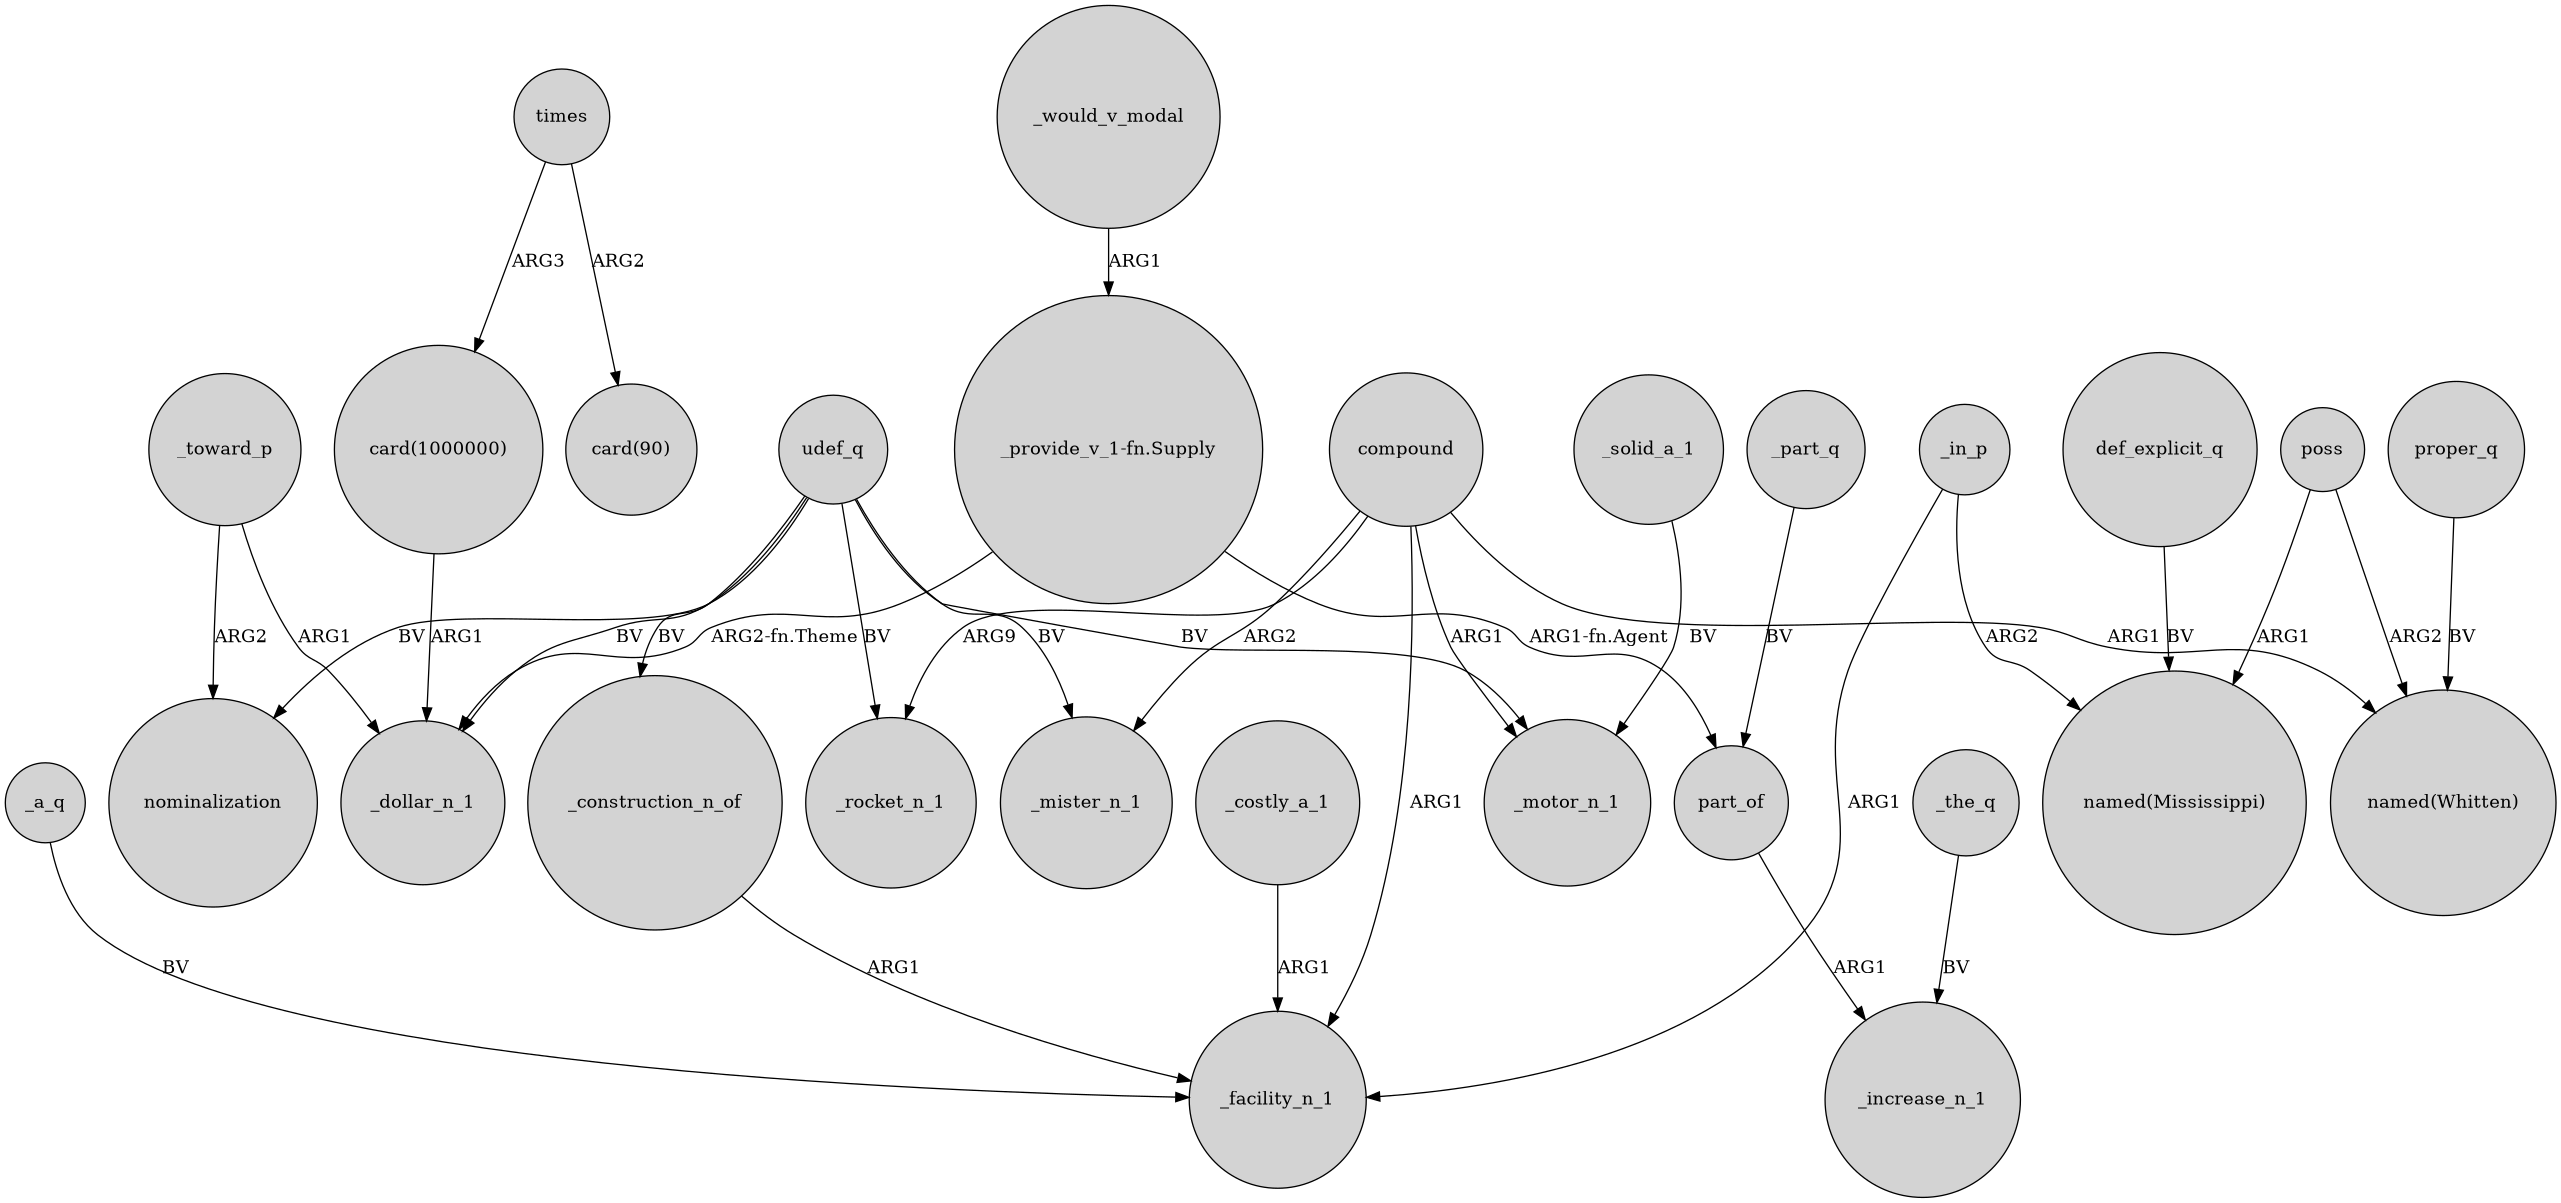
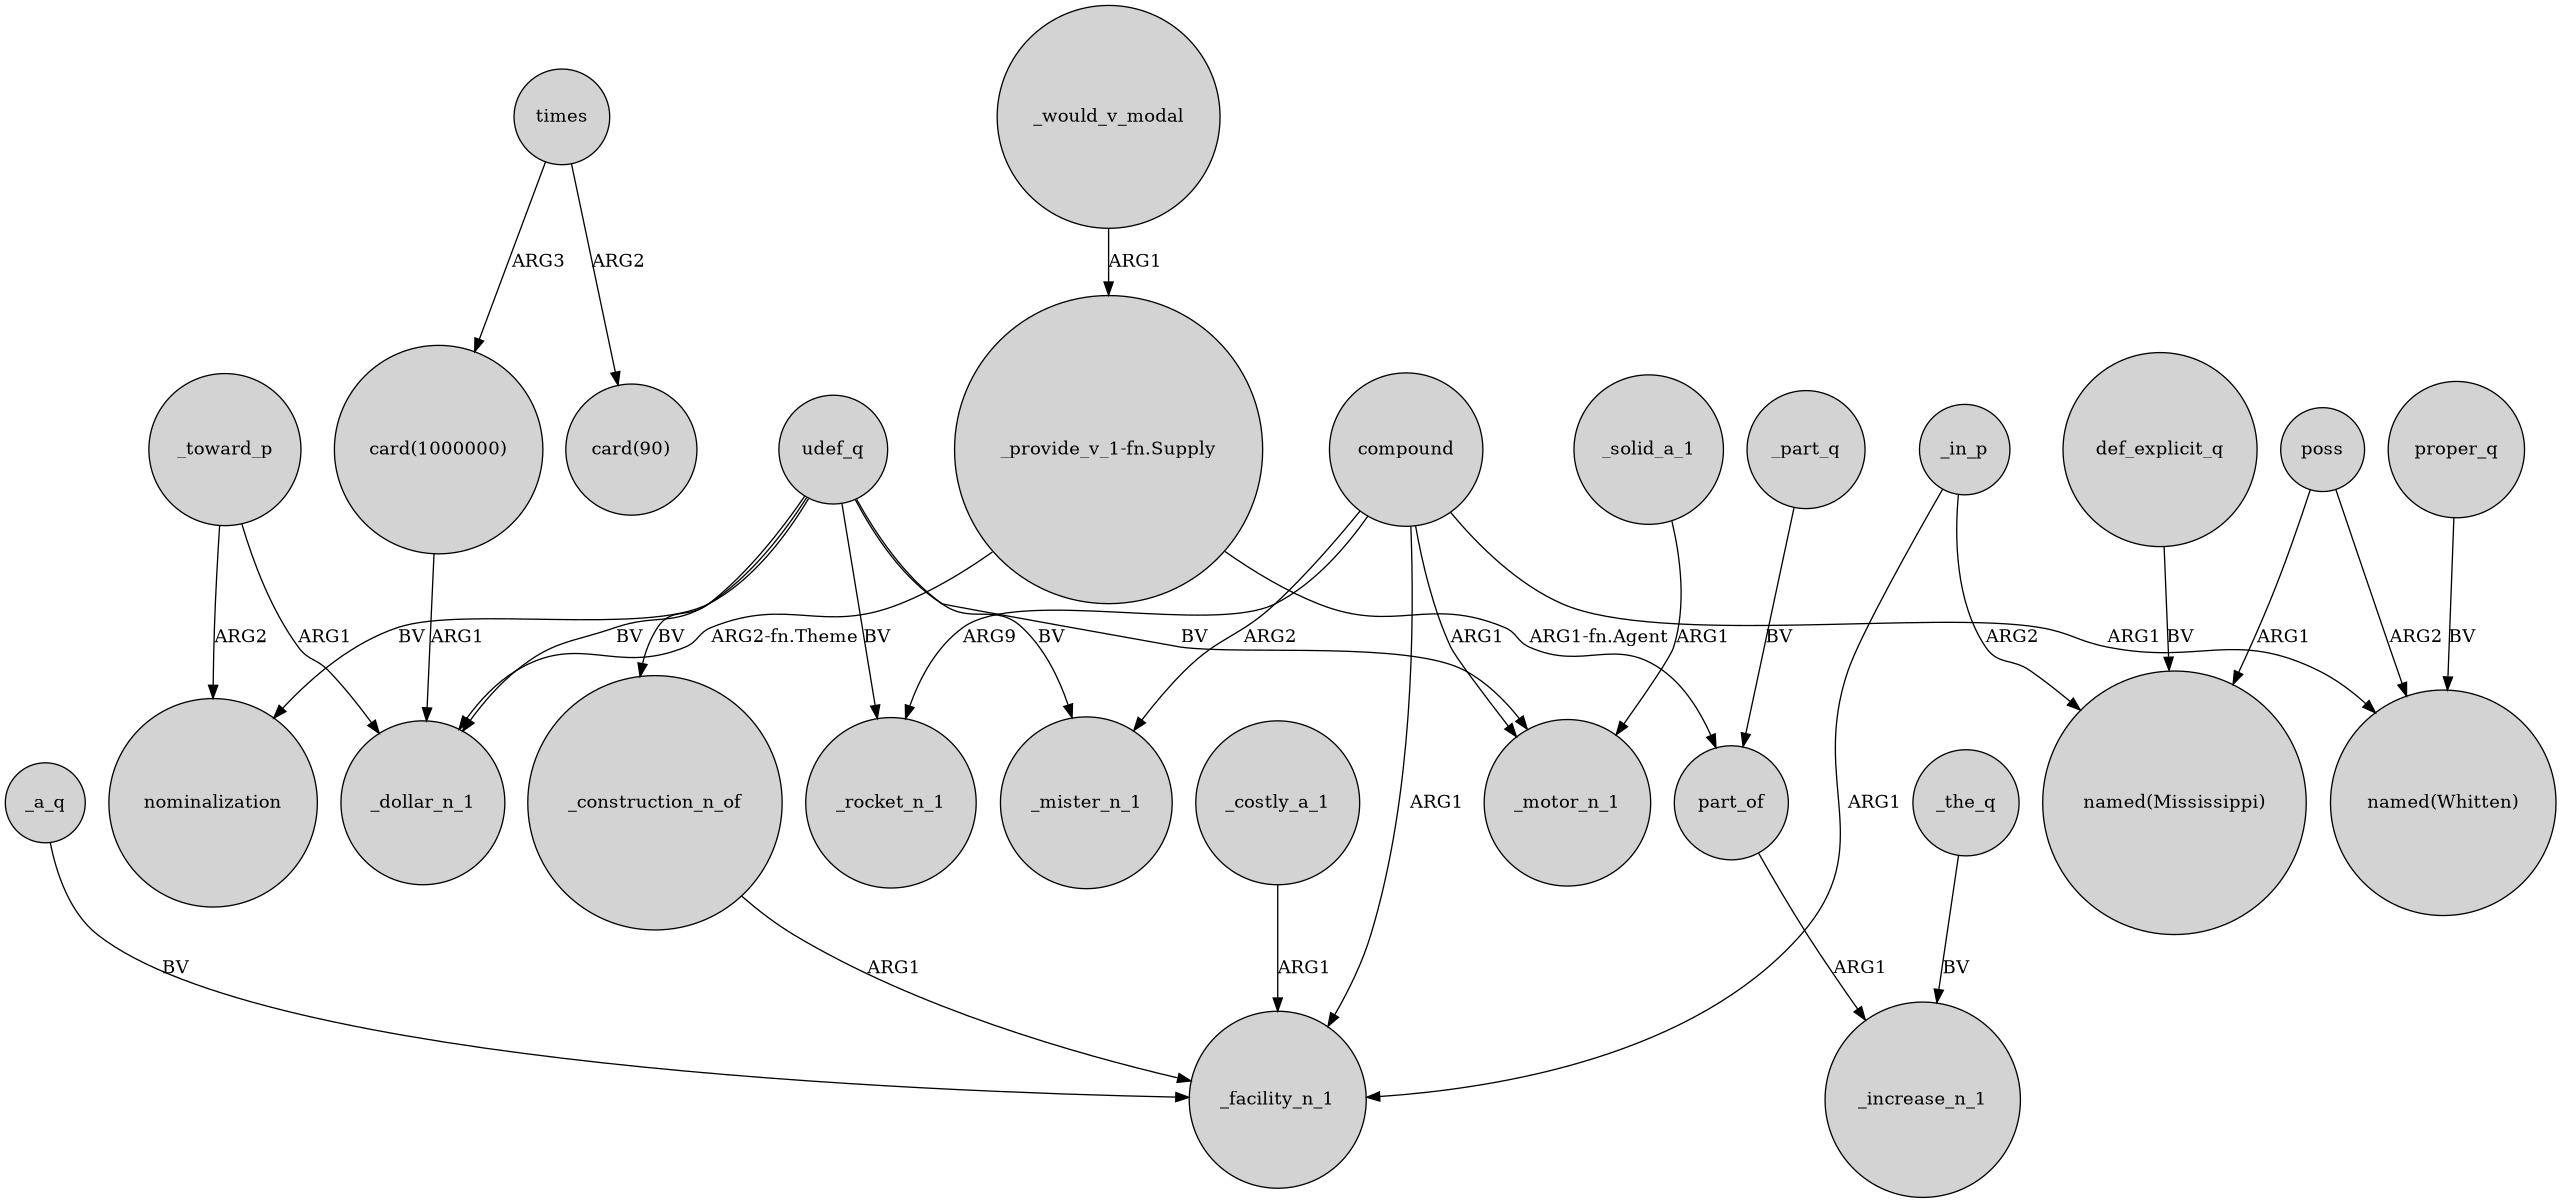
edge "_solid_a_1" -> "_motor_n_1": label "BV" -> "ARG1"
